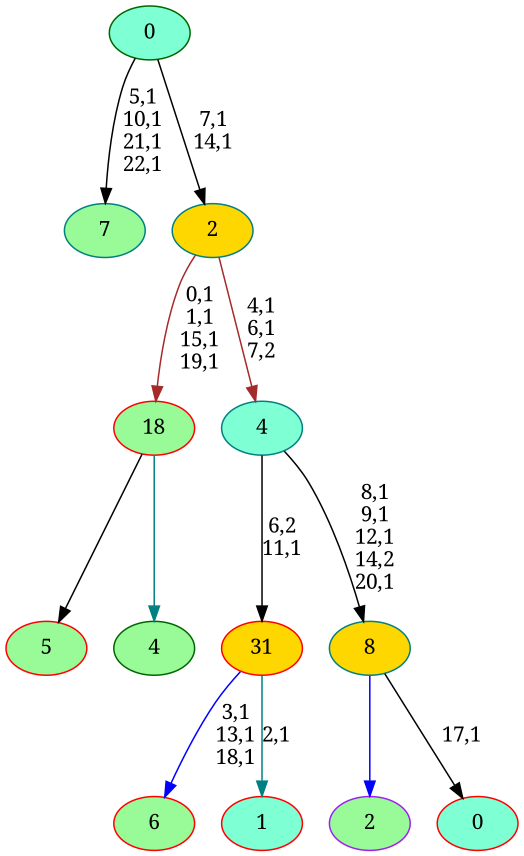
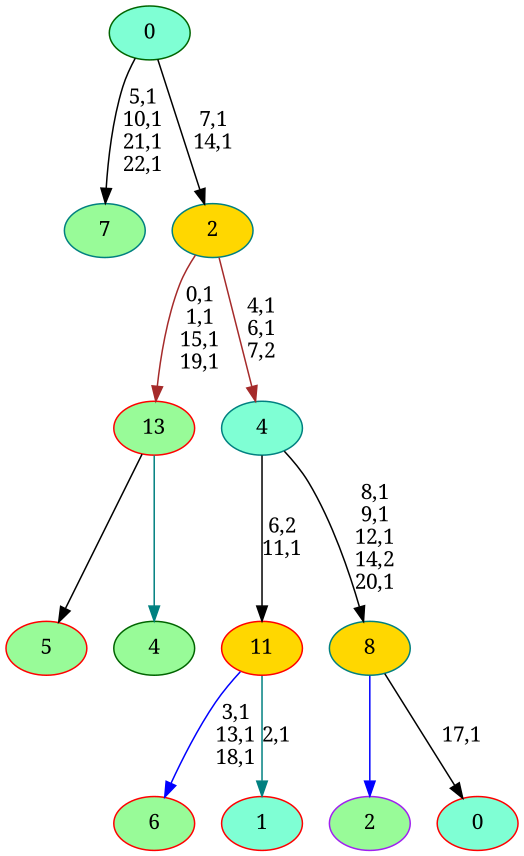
node "18": label "18" -> "13"
node "31": label "31" -> "11"
